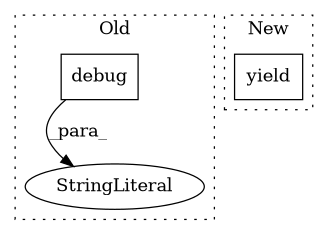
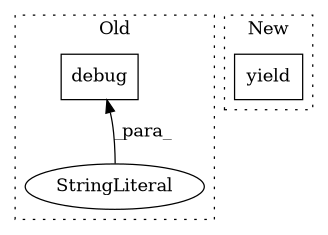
edge "debug" -> "StringLiteral": reversed
